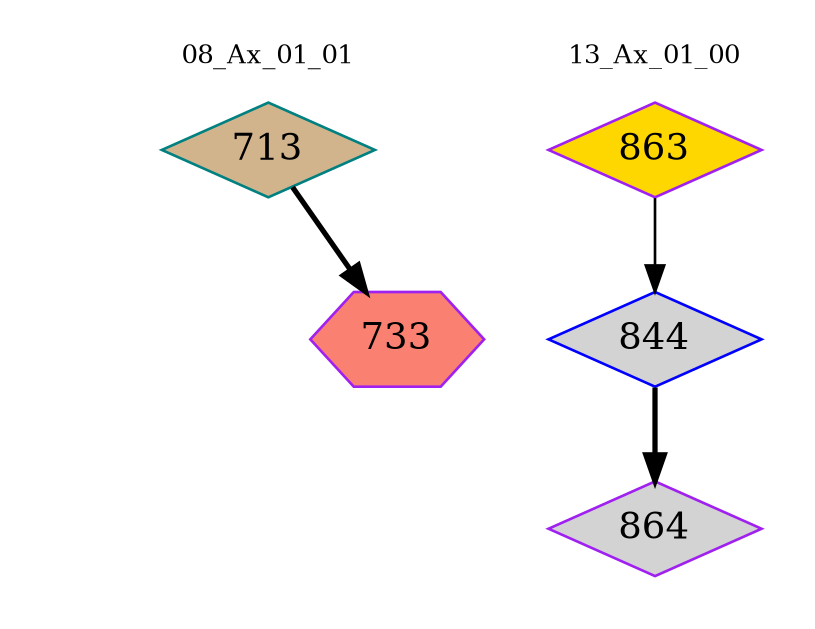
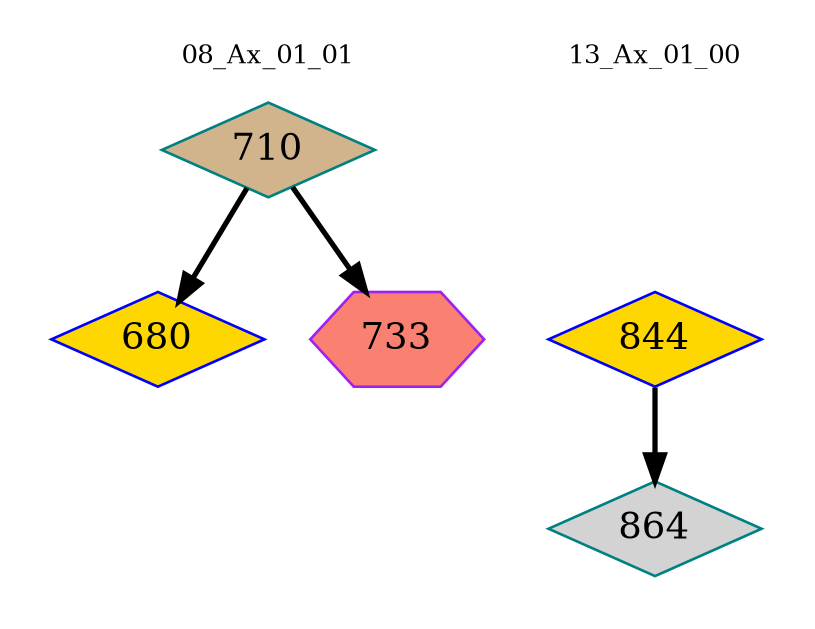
node "713": label "713" -> "710"
node "863": removed
node "680": added
node "844": fillcolor lightgrey -> gold
node "864": color purple -> teal
